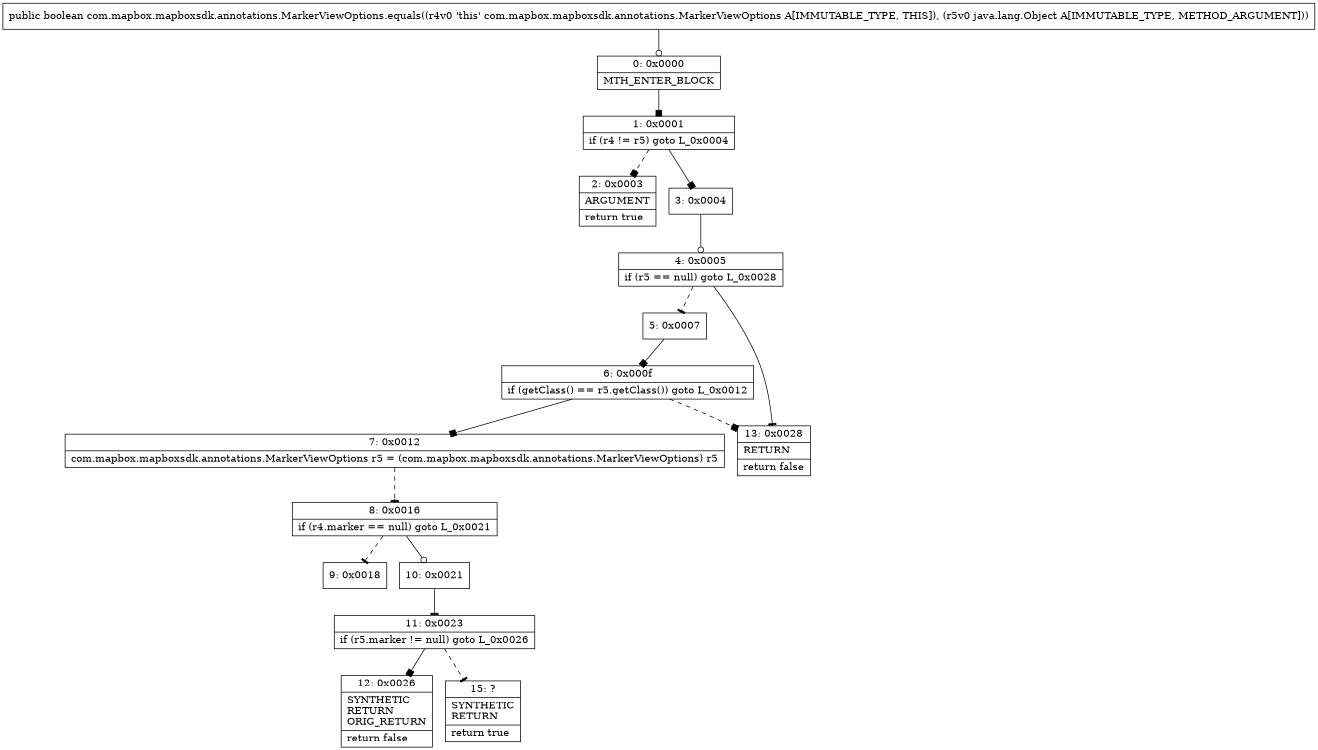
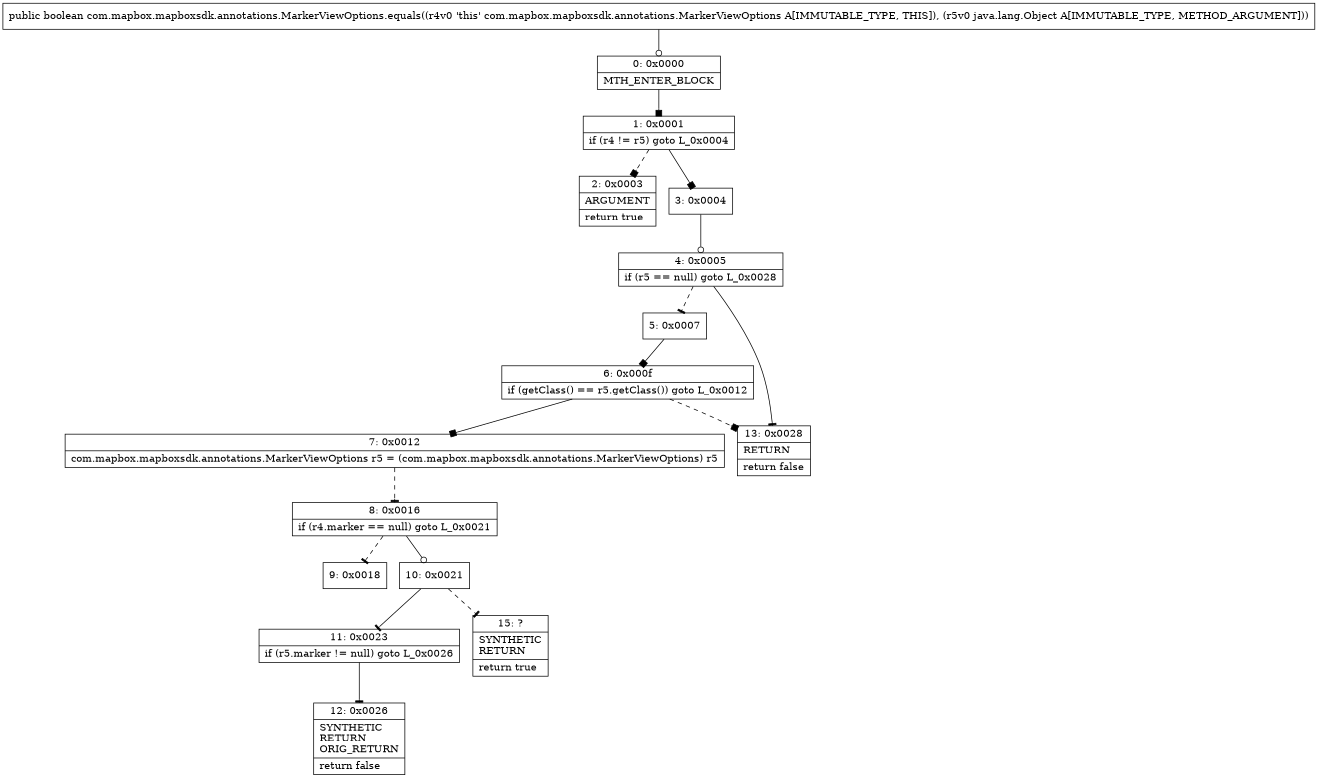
edge "11: 0x0023" -> "12: 0x0026": arrowhead box -> tee
edge "11: 0x0023" -> "15: ?": now "10: 0x0021" -> "15: ?"
